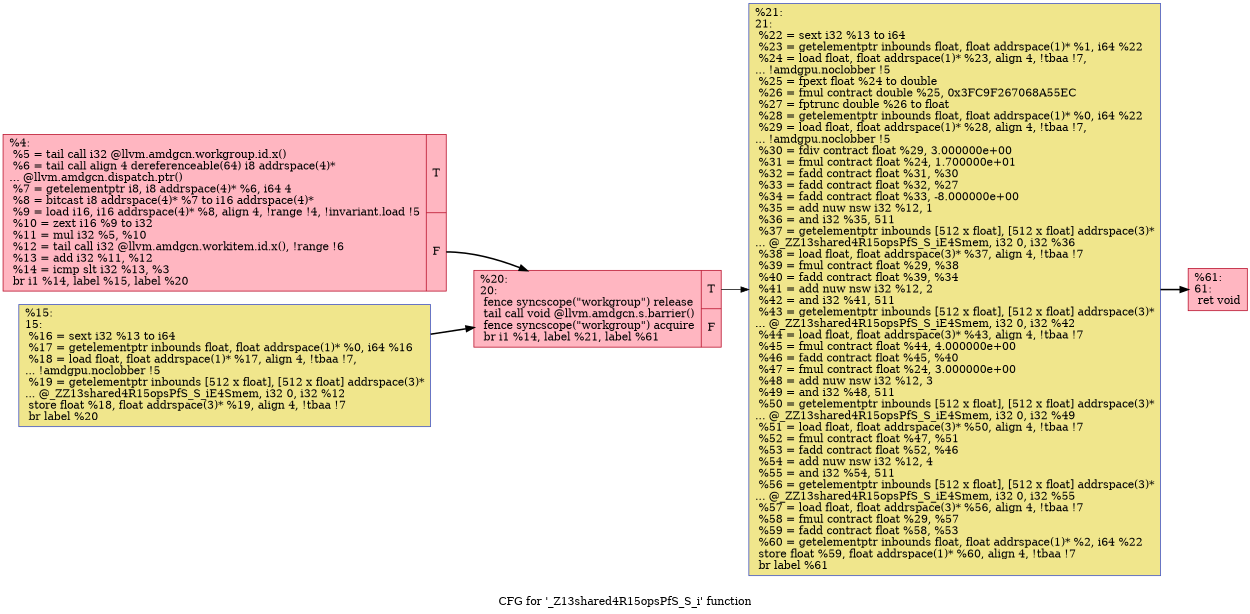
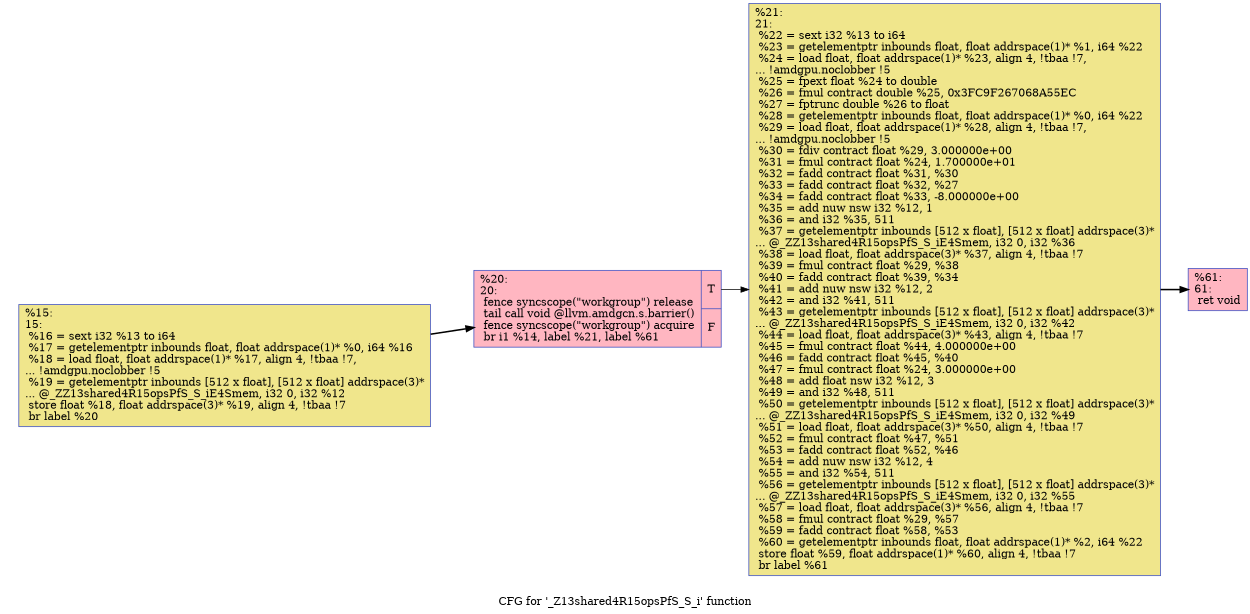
node "%4:": removed
node "%61:": color #b70d28ff -> #3d50c3ff
node "%20:": color #b70d28ff -> #3d50c3ff
node "%21:": text "%48 = add nuw nsw i32 %12, 3" -> "%48 = add float nsw i32 %12, 3"
